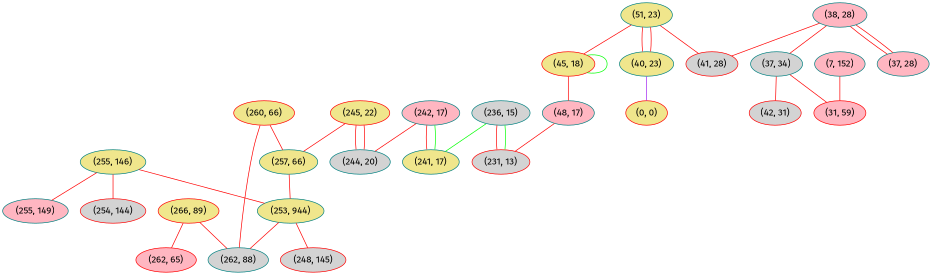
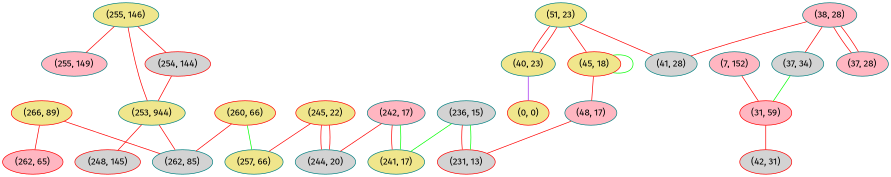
node "(41, 28)": color red -> teal
edge "(37, 34)" -- "(42, 31)": now "(31, 59)" -- "(42, 31)"
edge "(37, 34)" -- "(31, 59)": color red -> green
edge "(260, 66)" -- "(257, 66)": color red -> green
edge "(257, 66)" -- "(253, 944)": now "(254, 144)" -- "(253, 944)"
node "(262, 88)": label "(262, 88)" -> "(262, 85)"
